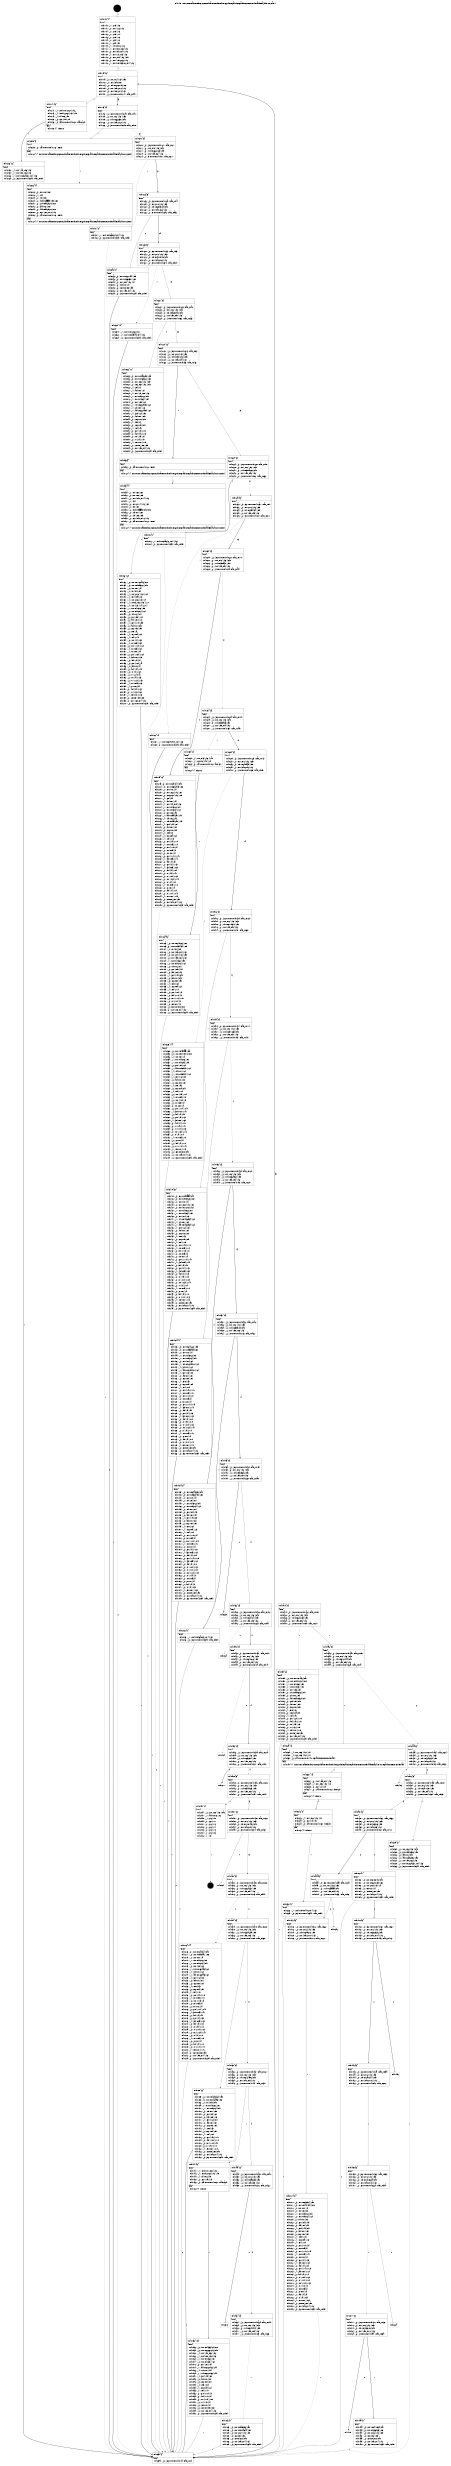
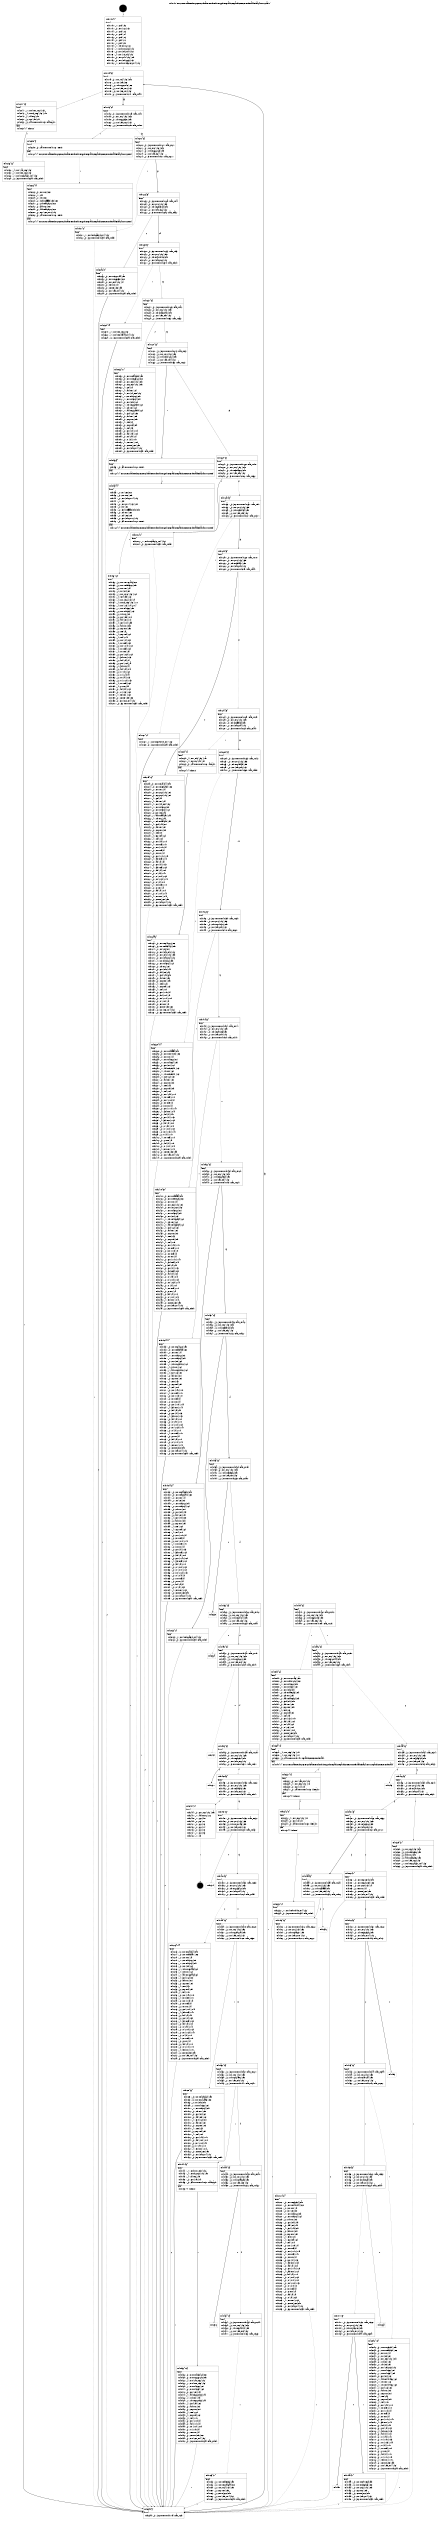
node "0x402098 [157]": added
